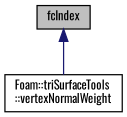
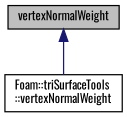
node "fcIndex": label "fcIndex" -> "vertexNormalWeight"
